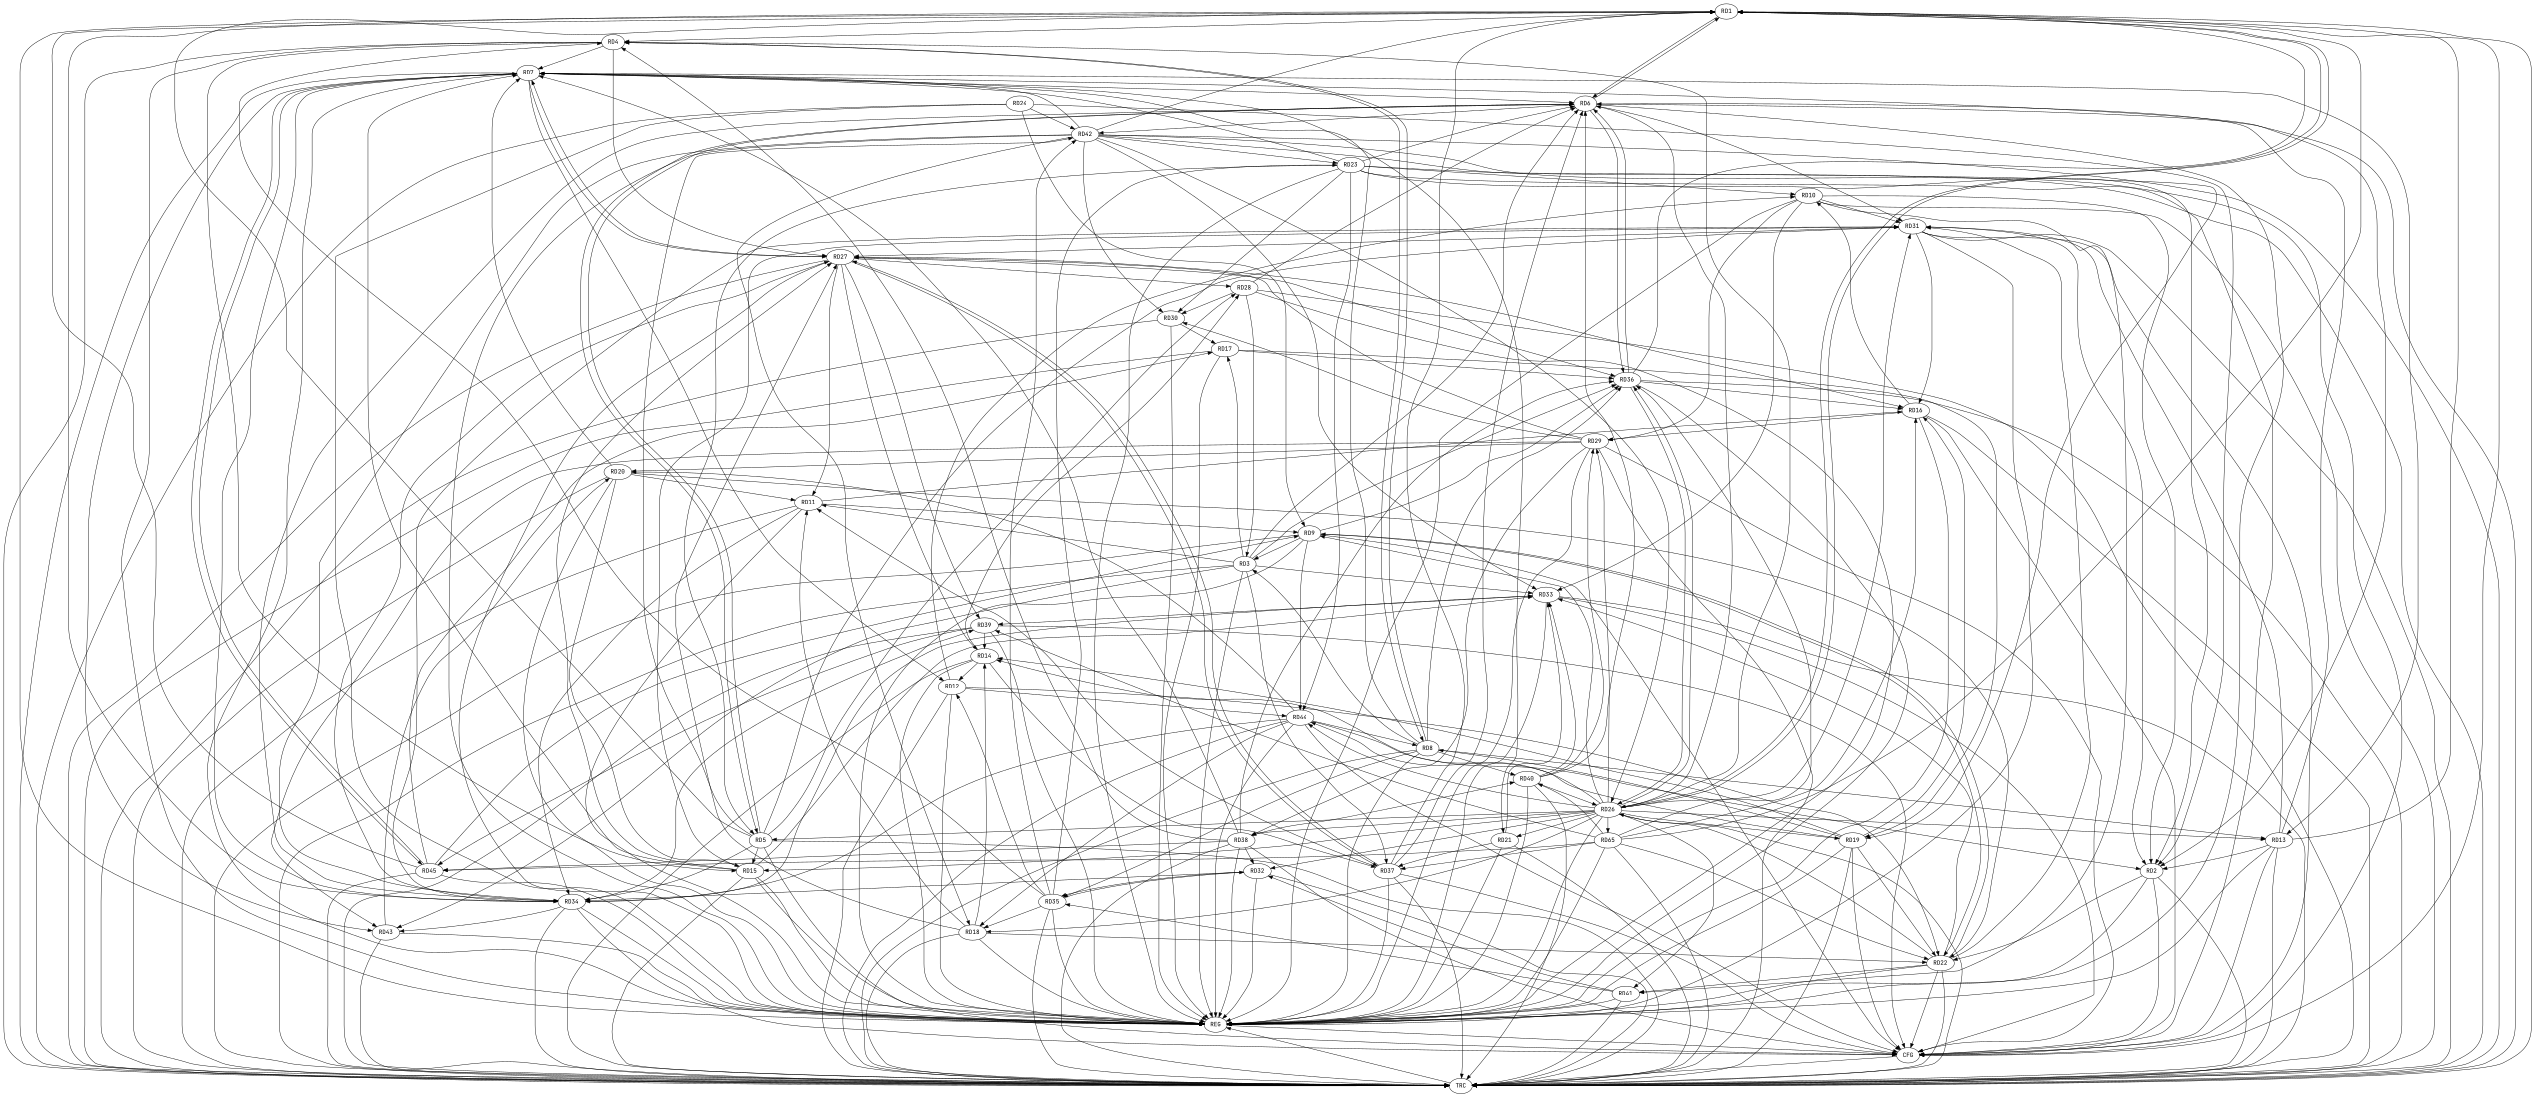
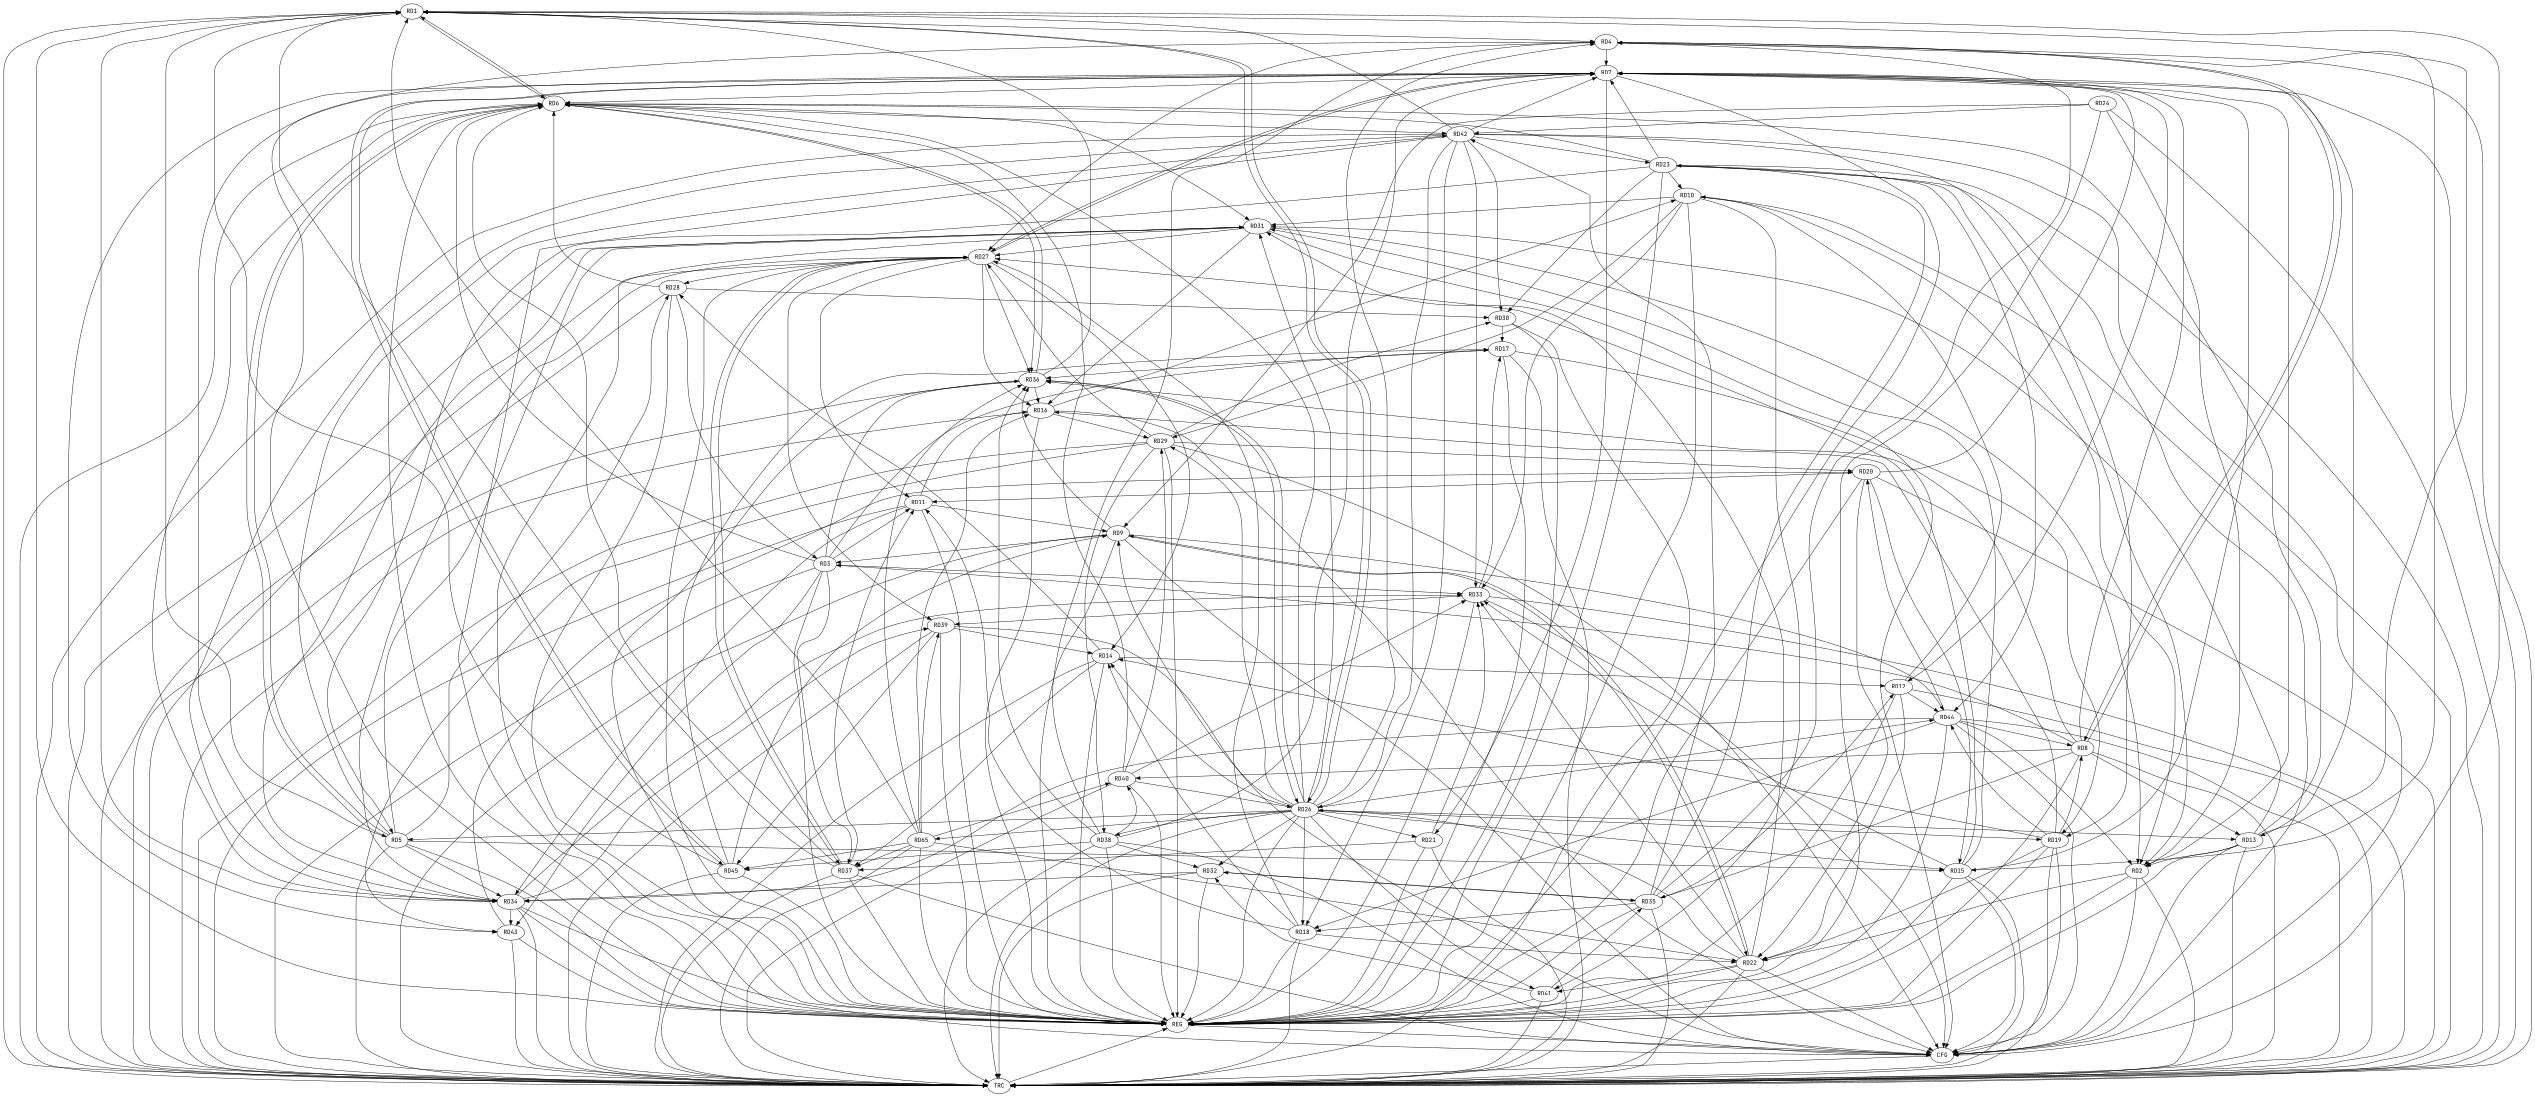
edge "RD33" -> "RD17": added
